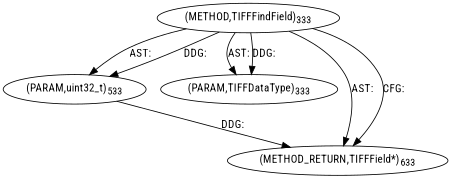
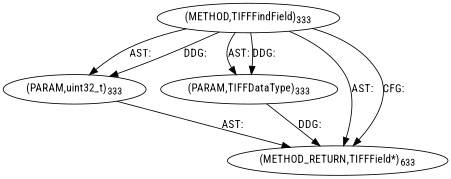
node "(PARAM,uint32_t)": text "533" -> "333"
edge "(PARAM,TIFFDataType)" -> "(METHOD_RETURN,TIFFField*)": added, label "DDG:"
edge "(PARAM,uint32_t)" -> "(METHOD_RETURN,TIFFField*)": label "DDG: " -> "AST: "
